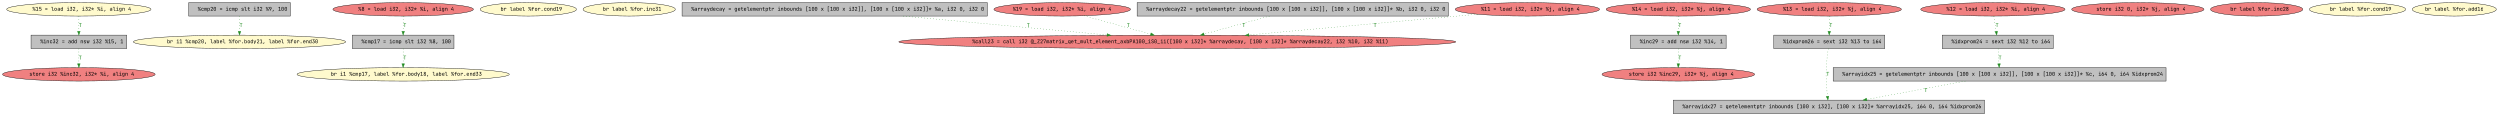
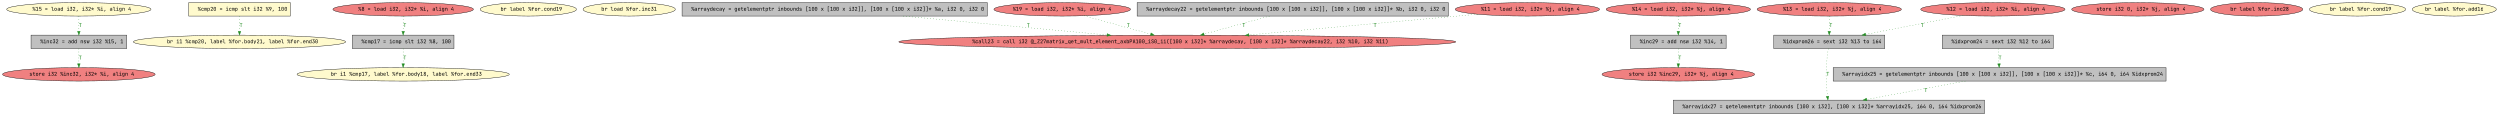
node "%cmp20 = icmp slt i32 %9, 100": fillcolor grey -> lemonchiffon
node "br label %for.inc31": label "br label %for.inc31" -> "br load %for.inc31"
edge "%12 = load i32, i32* %i, align 4" -> "%idxprom24 = sext i32 %12 to i64": now "%12 = load i32, i32* %i, align 4" -> "%idxprom26 = sext i32 %13 to i64"
